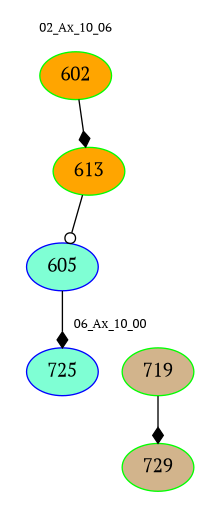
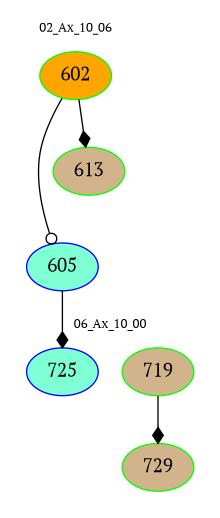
node "613": fillcolor orange -> tan
edge "613" -> "605": now "602" -> "605"
